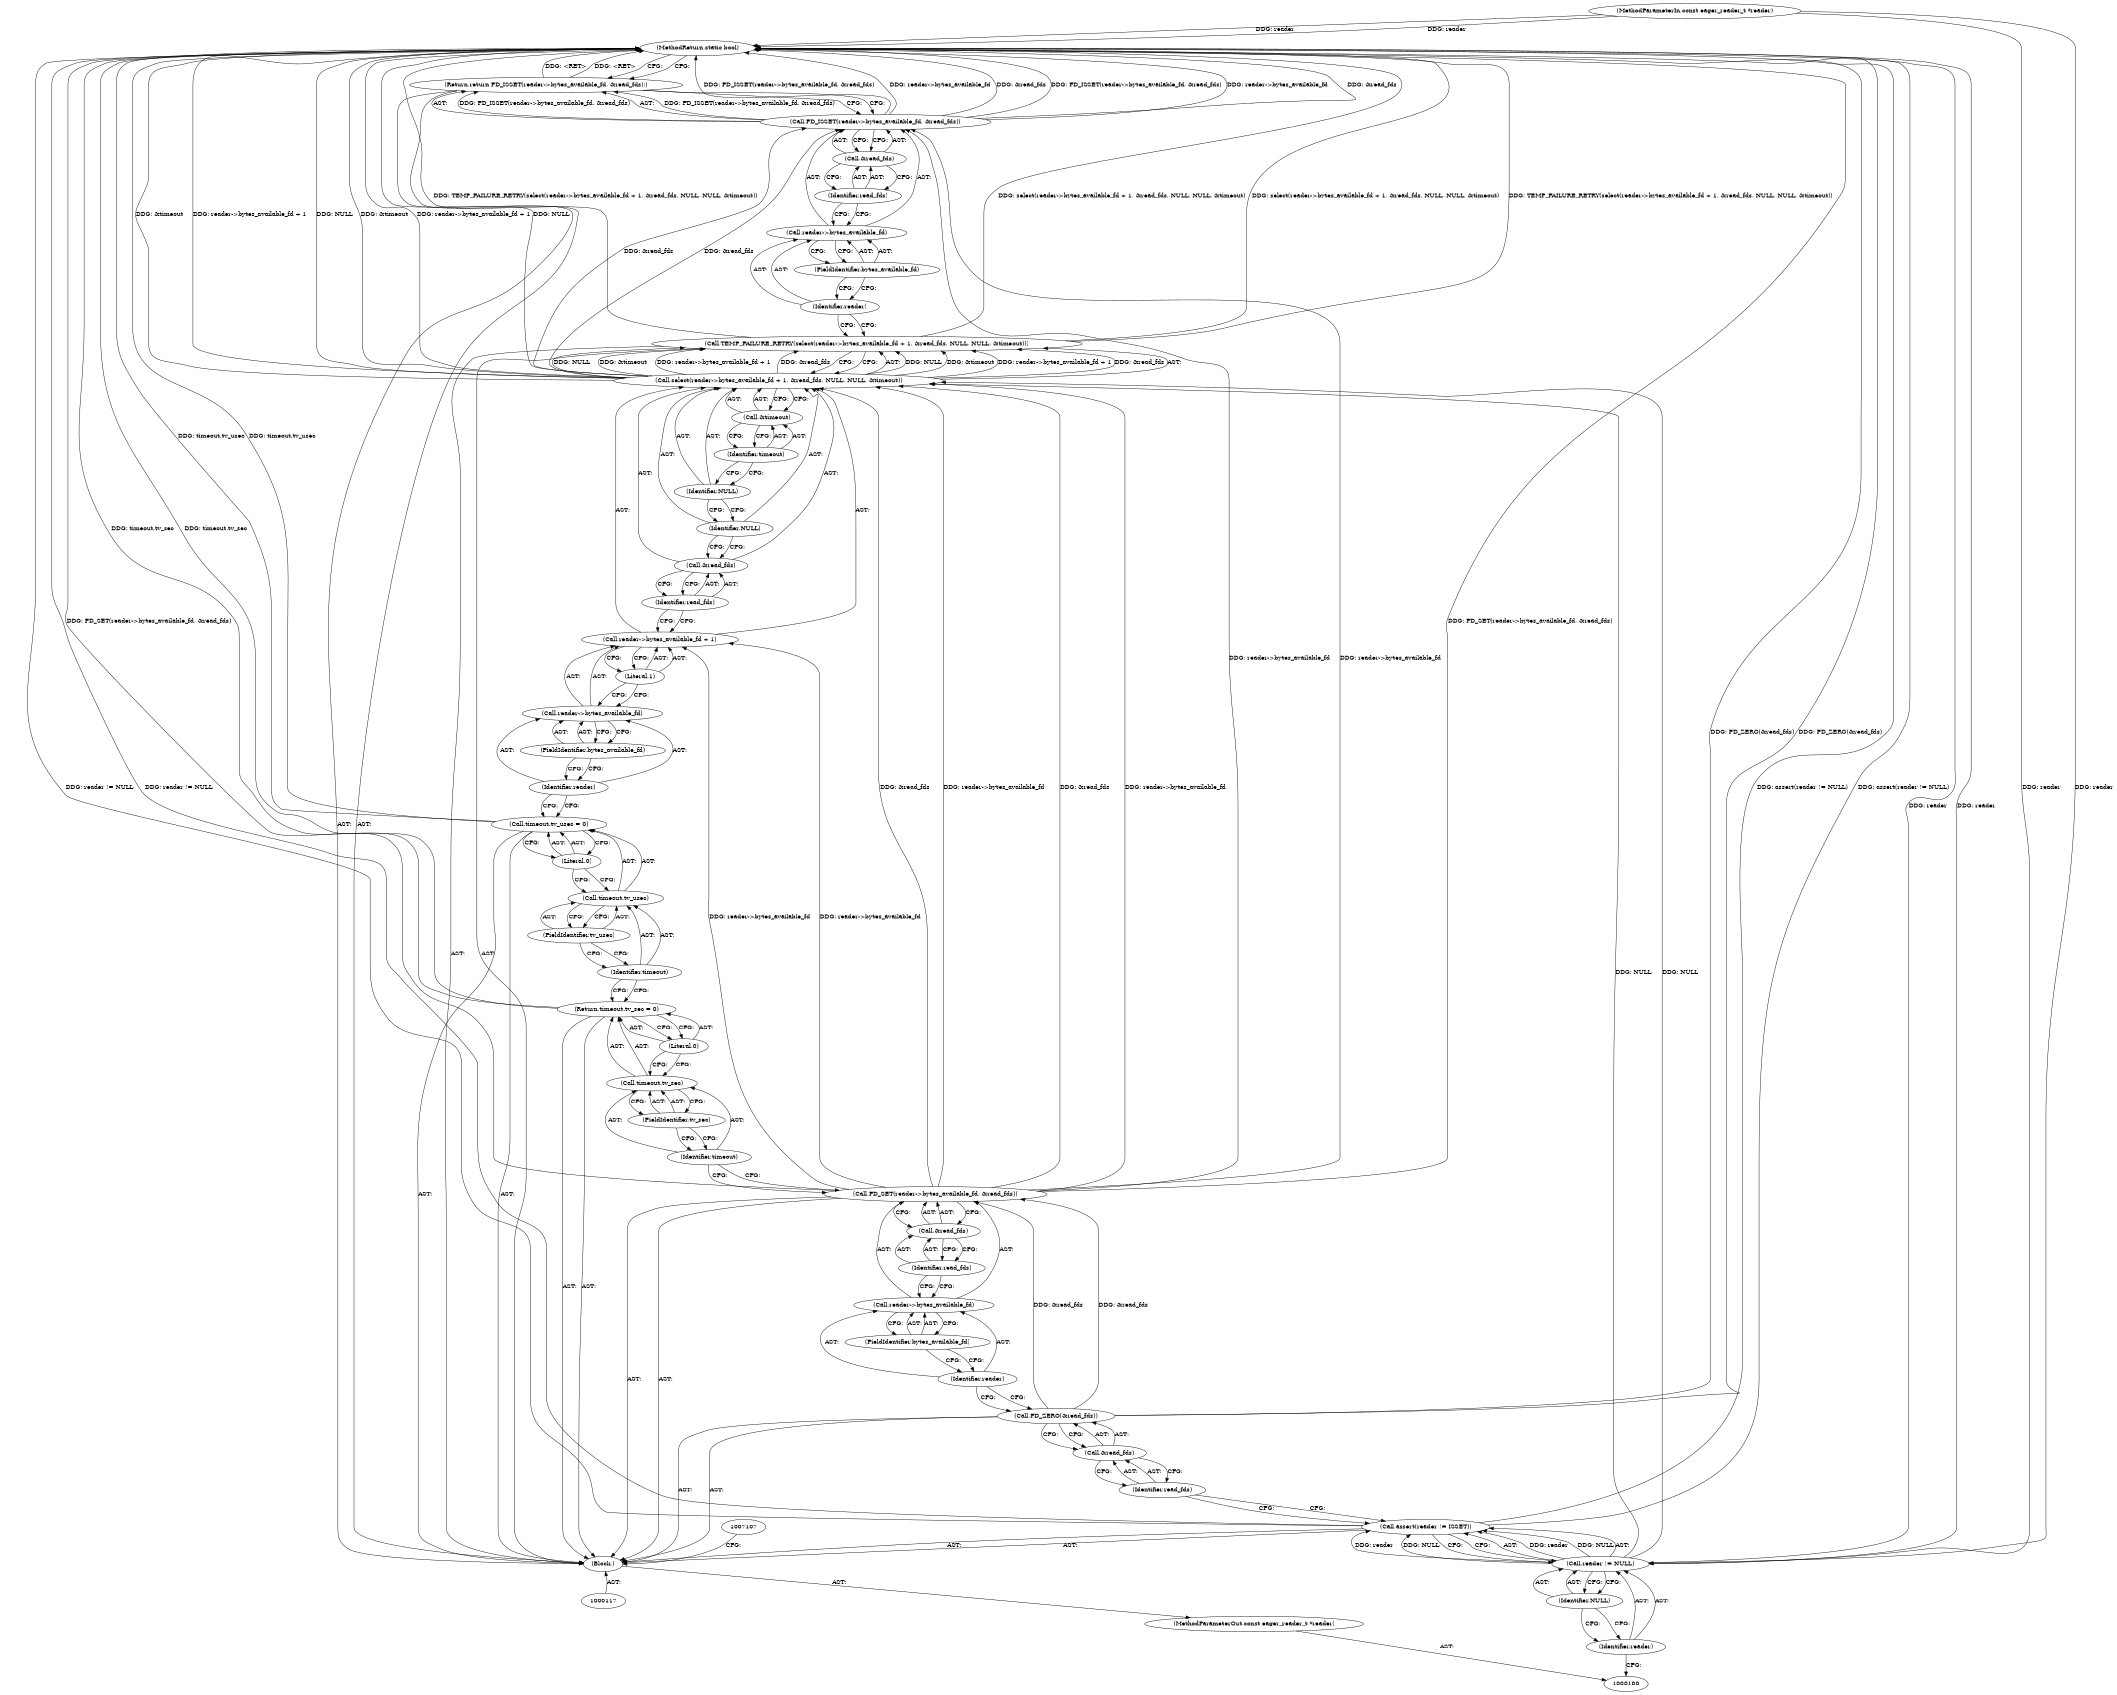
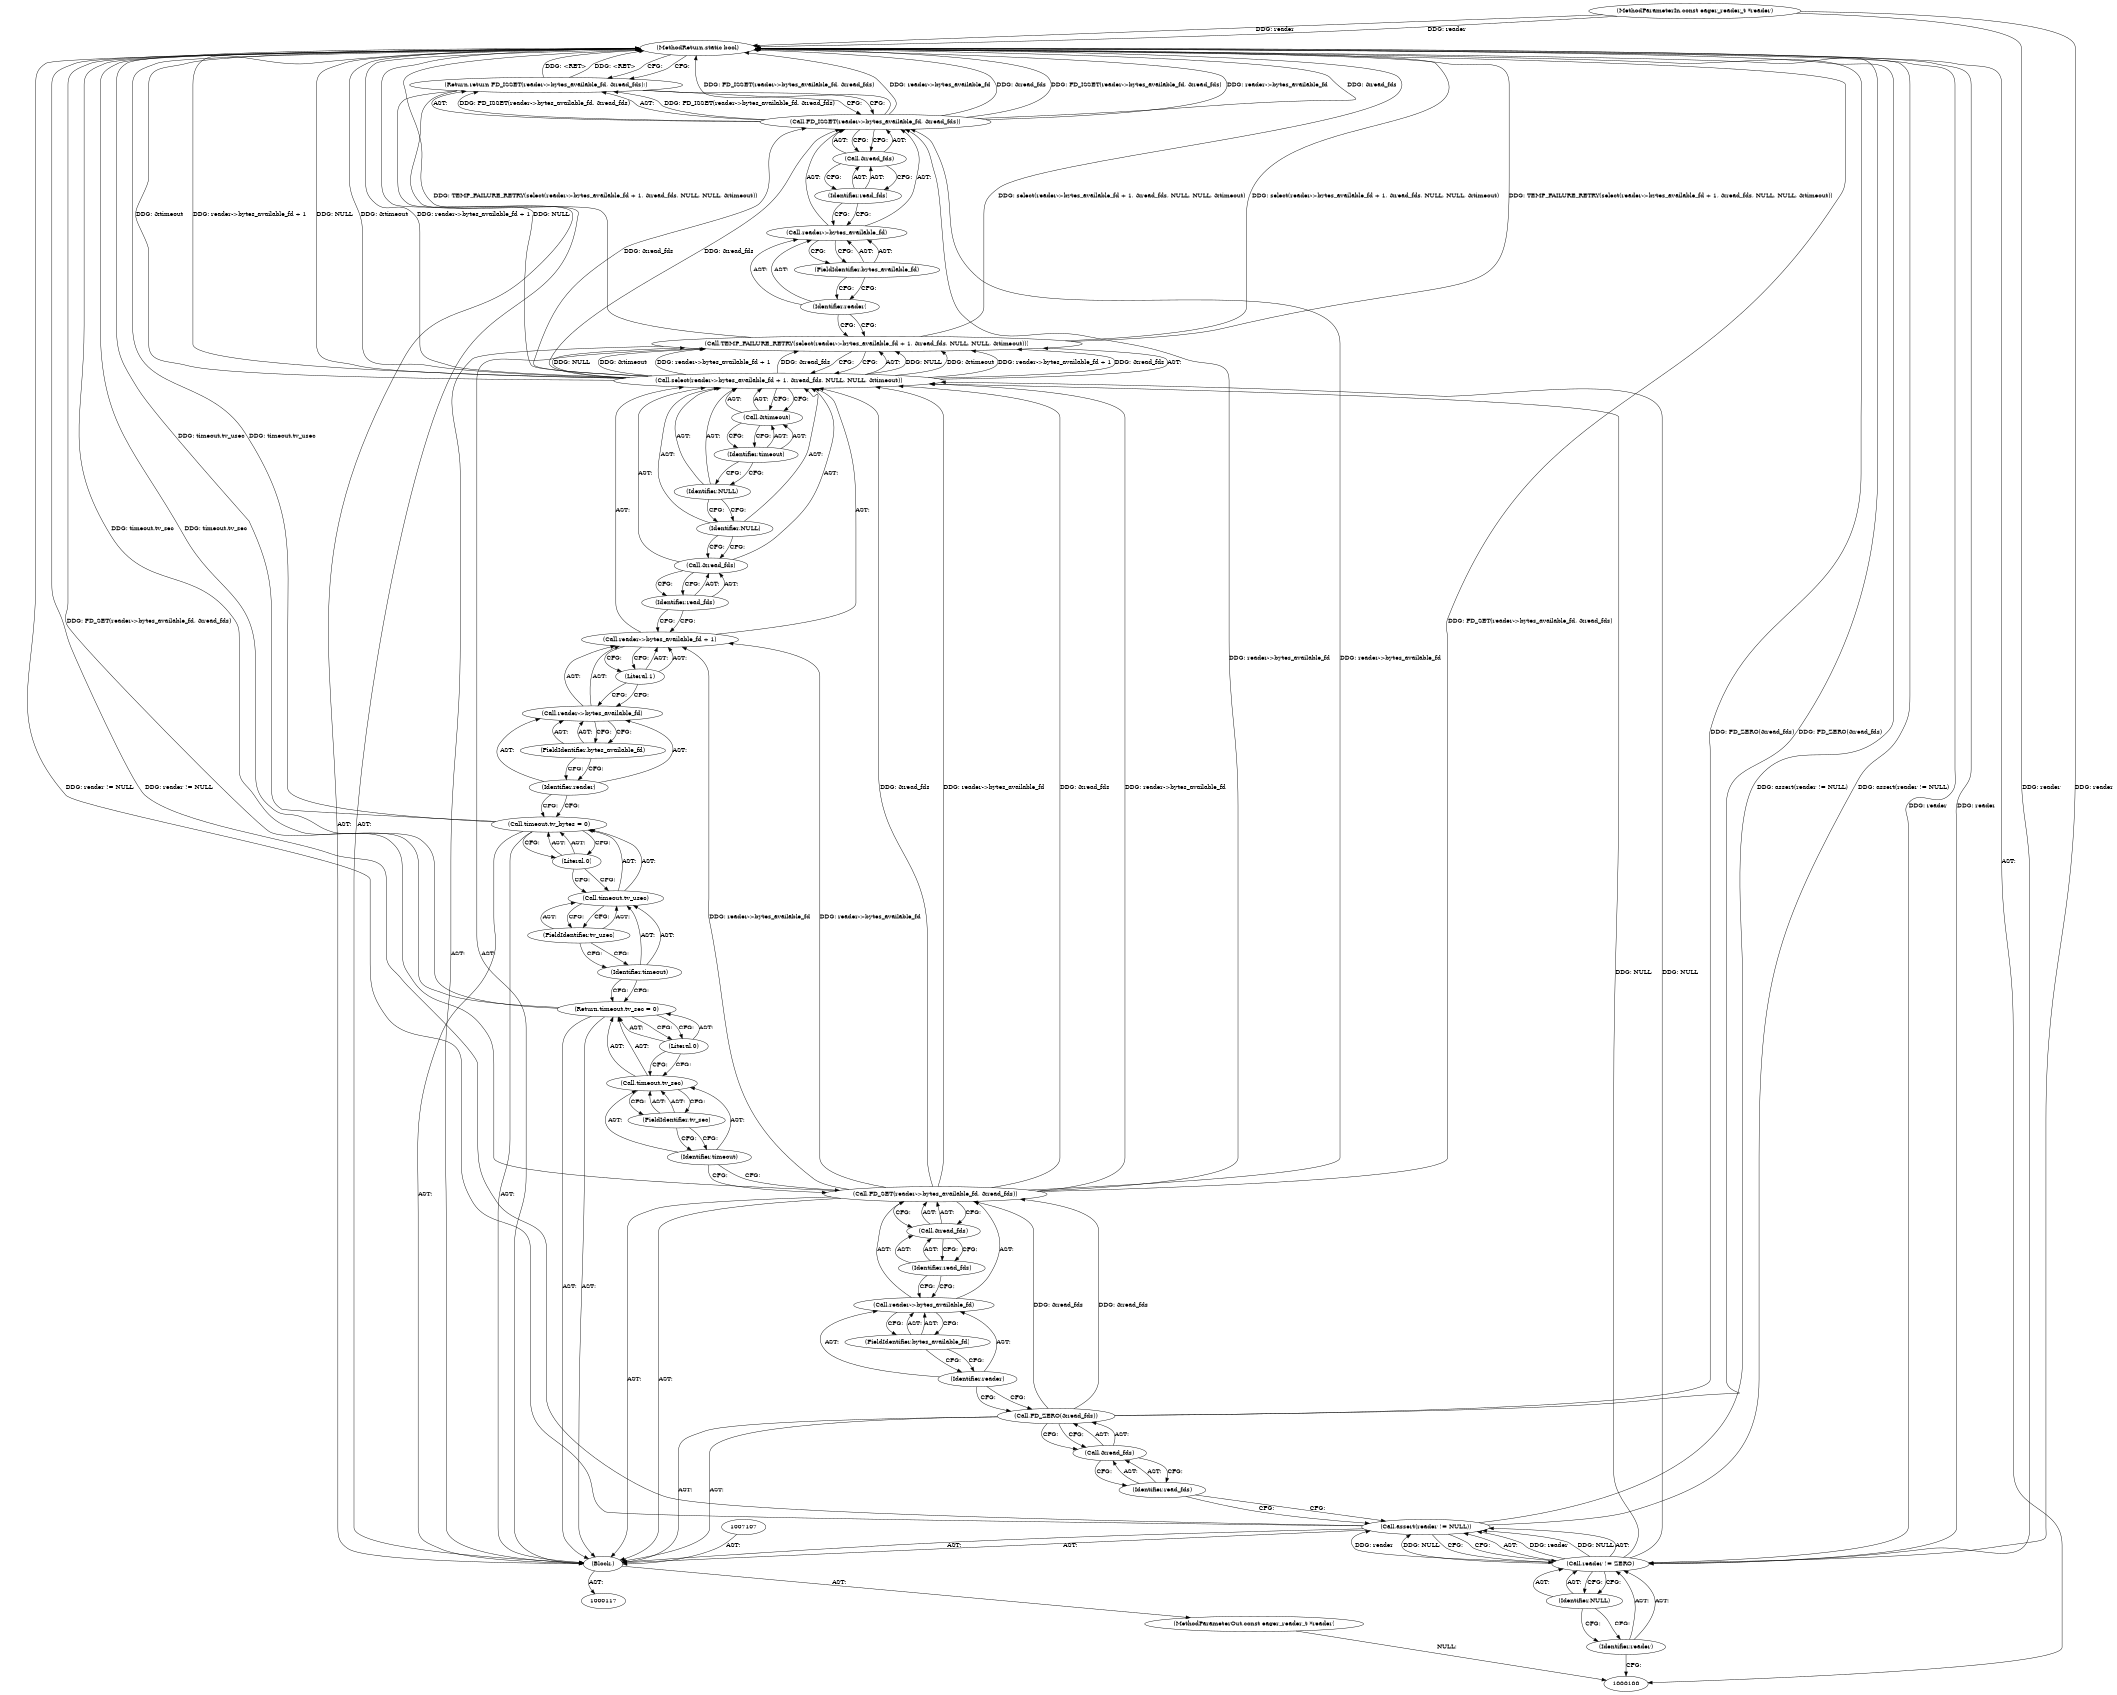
edge "(MethodReturn,static bool)" -> "1000100": added, label "AST:"
node "(Call,timeout.tv_usec = 0)": label "(Call,timeout.tv_usec = 0)" -> "(Call,timeout.tv_bytes = 0)"
node "(Call,assert(reader != ISSET))": label "(Call,assert(reader != ISSET))" -> "(Call,assert(reader != NULL))"
edge "1007107" -> "(Block,)": label "CFG: " -> "AST: "
node "(Call,reader != NULL)": label "(Call,reader != NULL)" -> "(Call,reader != ZERO)"
edge "1000117" -> "(Block,)": reversed
edge "(MethodParameterOut,const eager_reader_t *reader)" -> "1000100": label "AST: " -> "NULL: "
